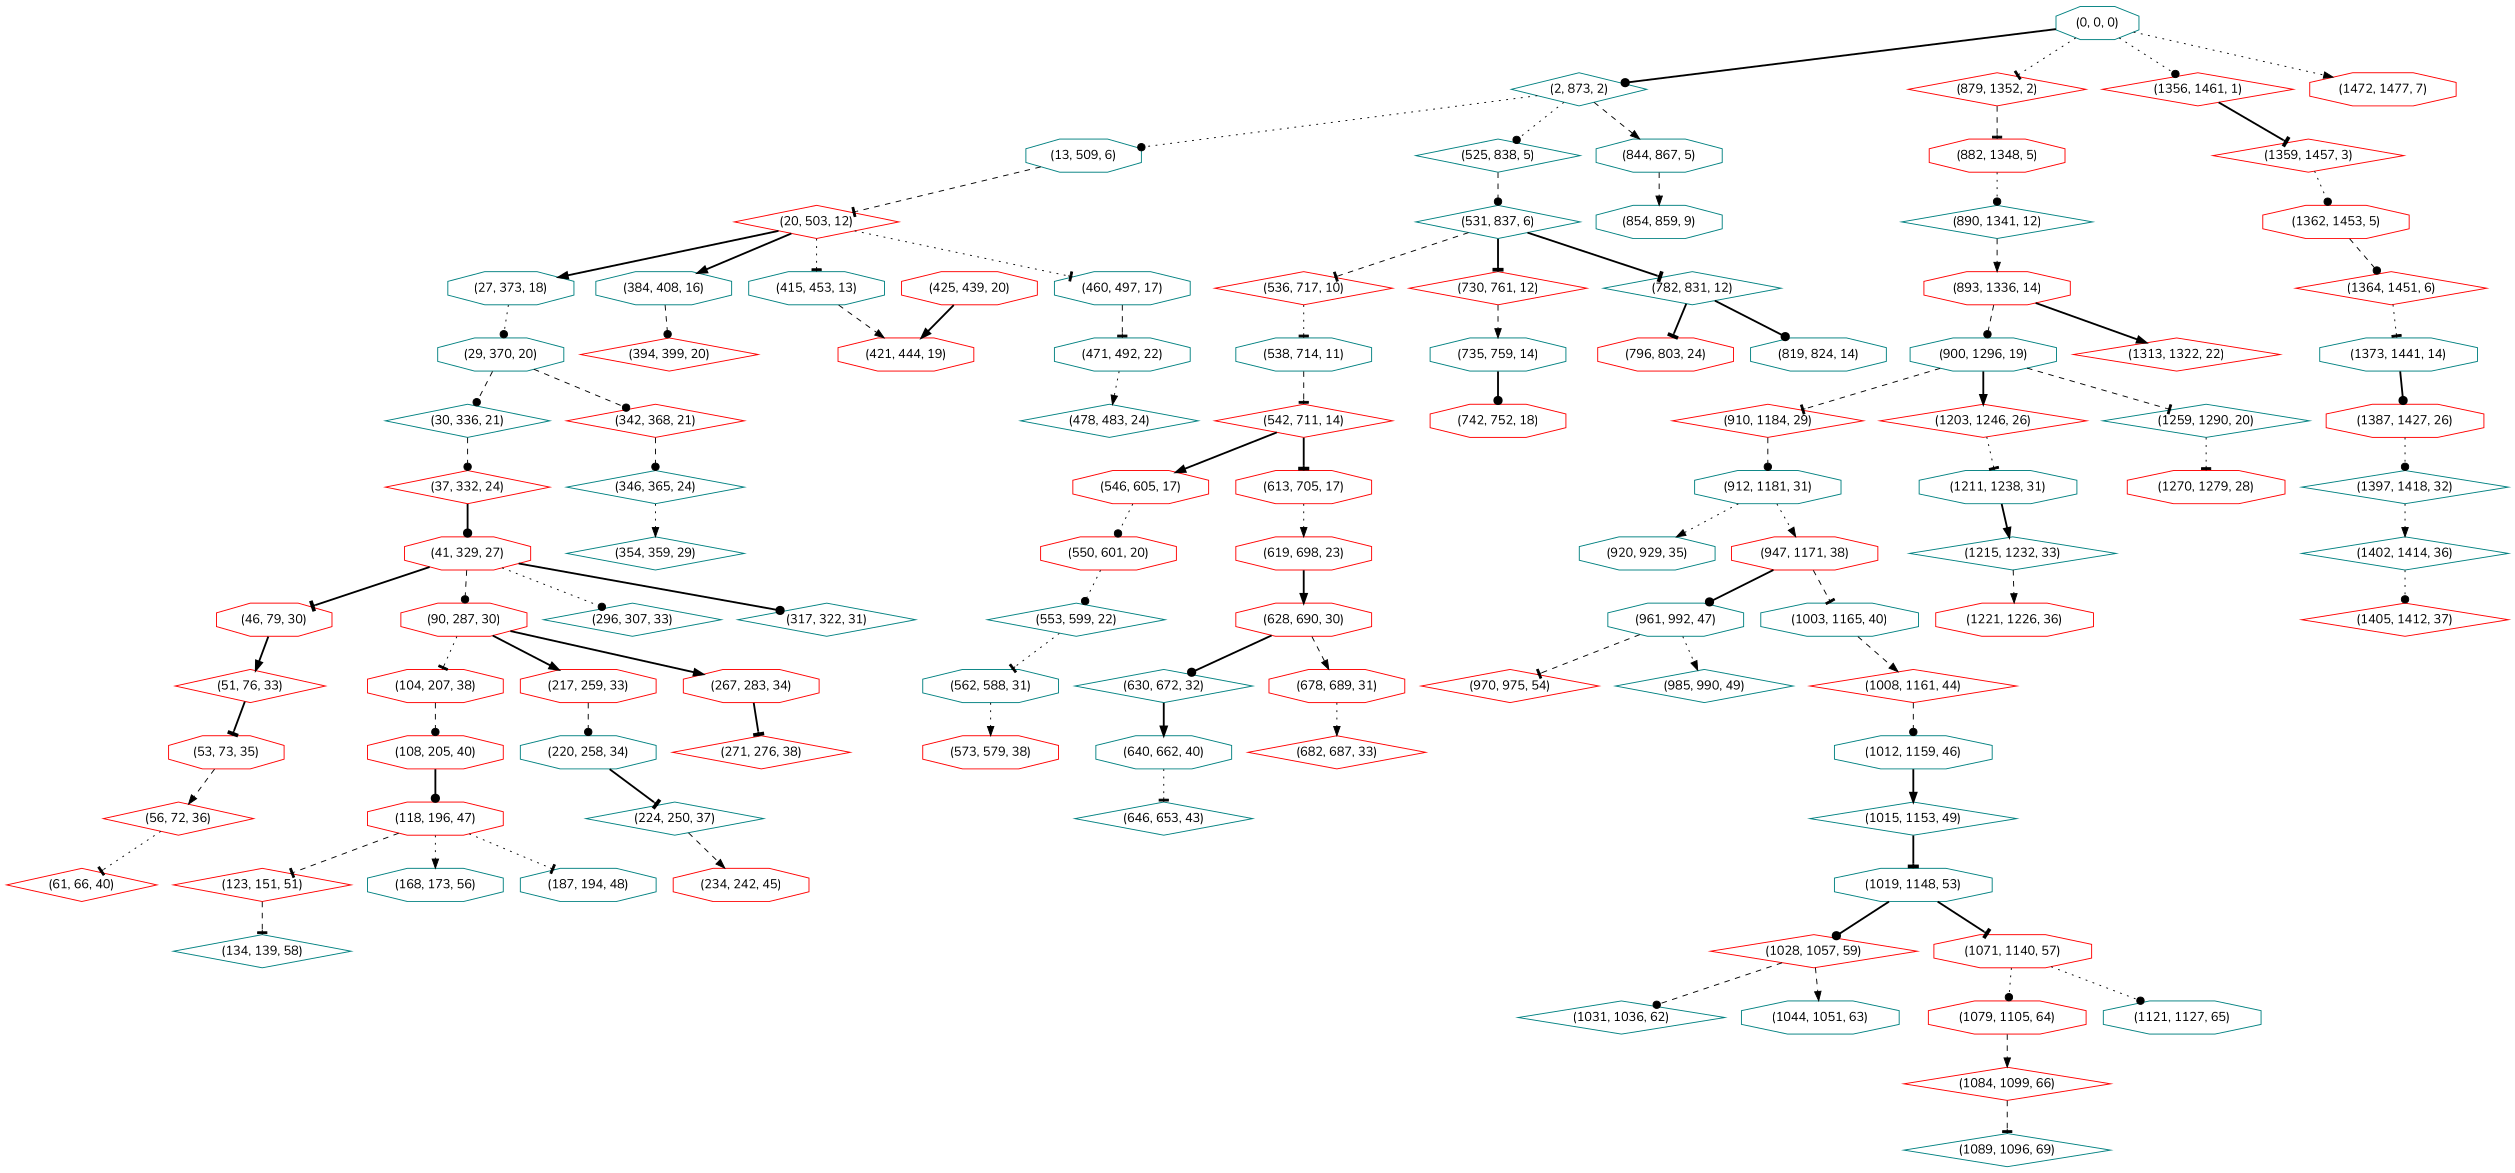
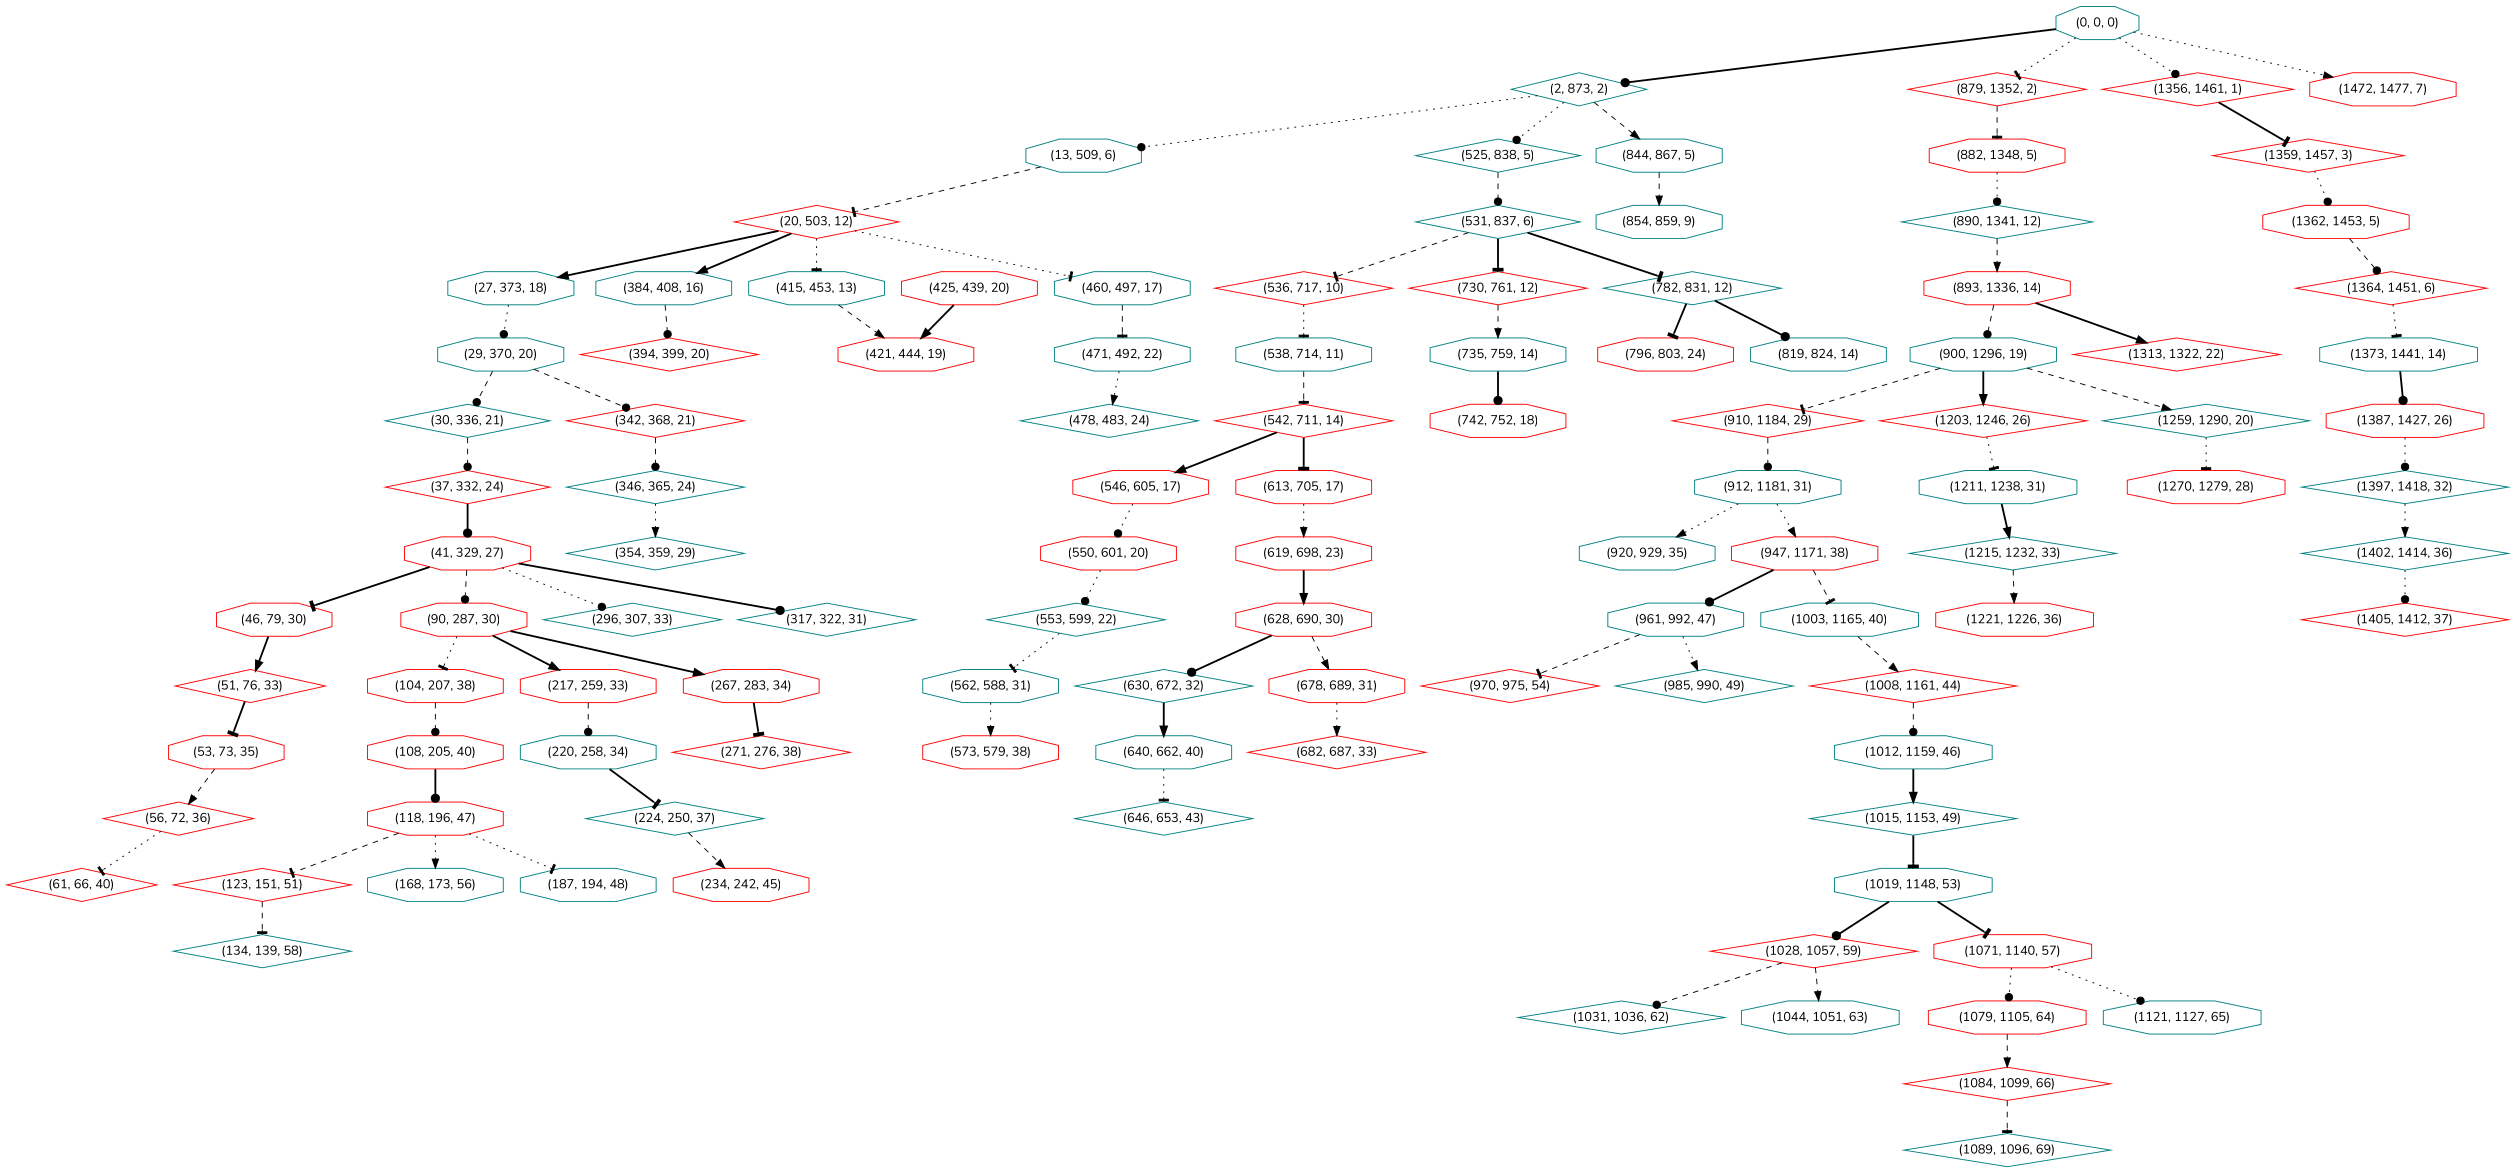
edge "(900, 1296, 19)" -> "(1259, 1290, 20)": arrowhead tee -> normal
